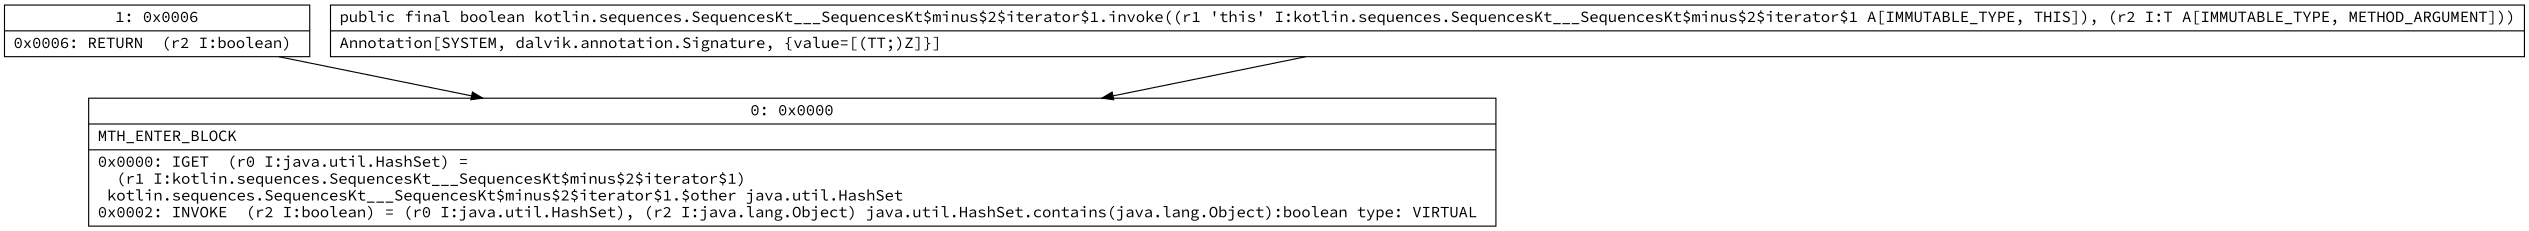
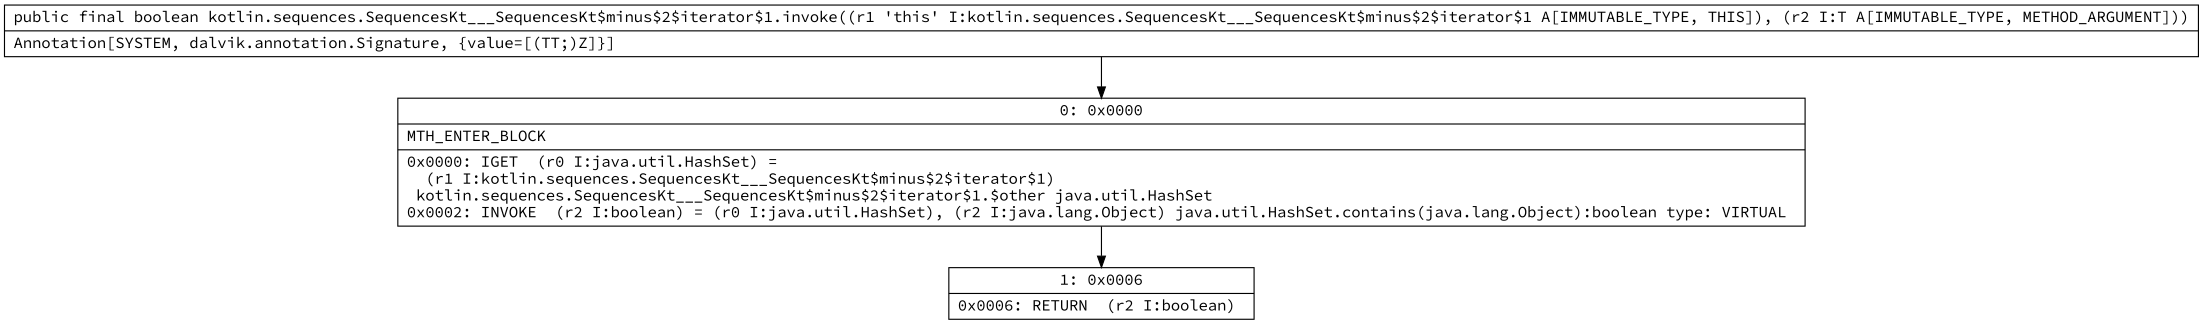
edge "1: 0x0006" -> "0: 0x0000": reversed
